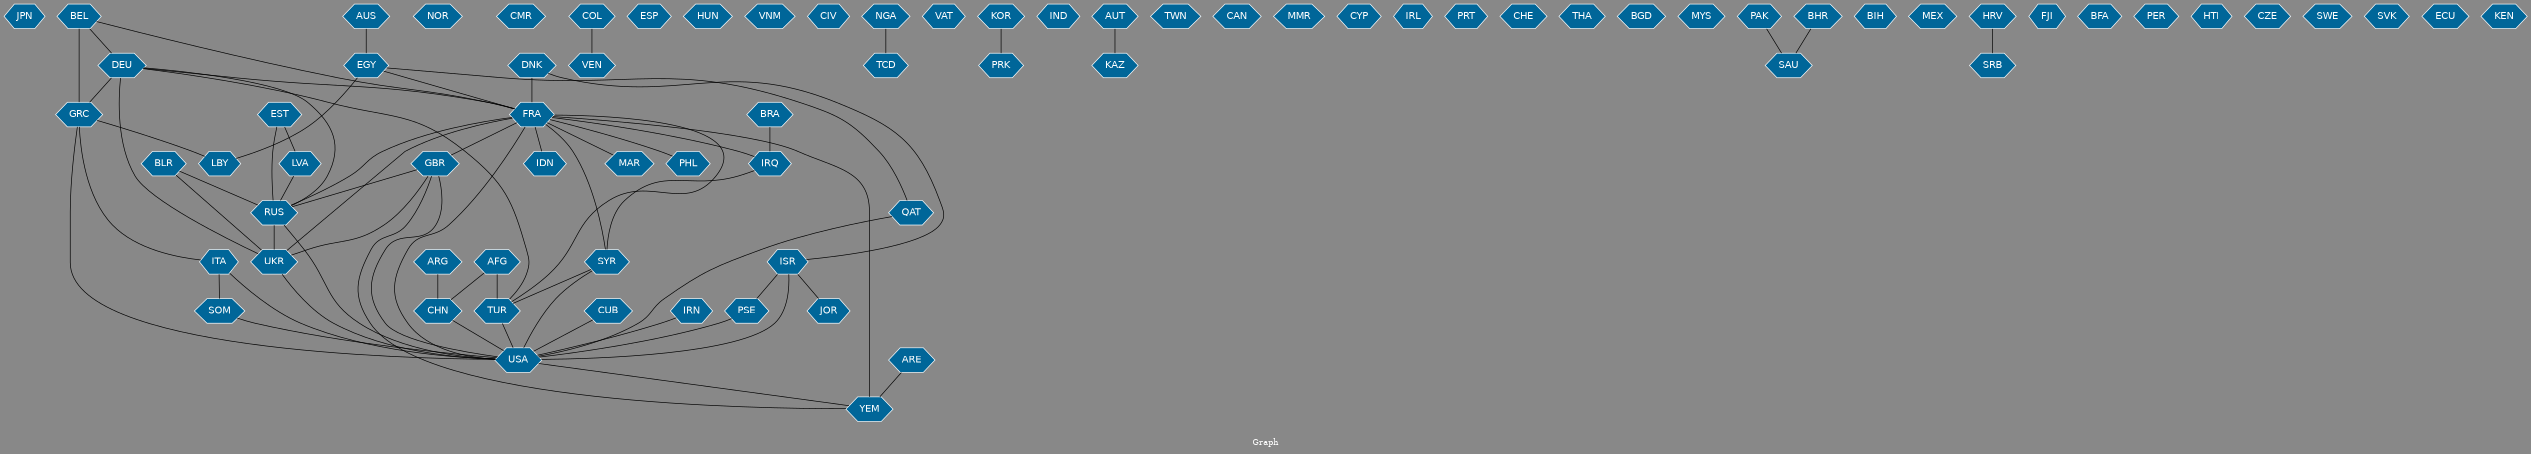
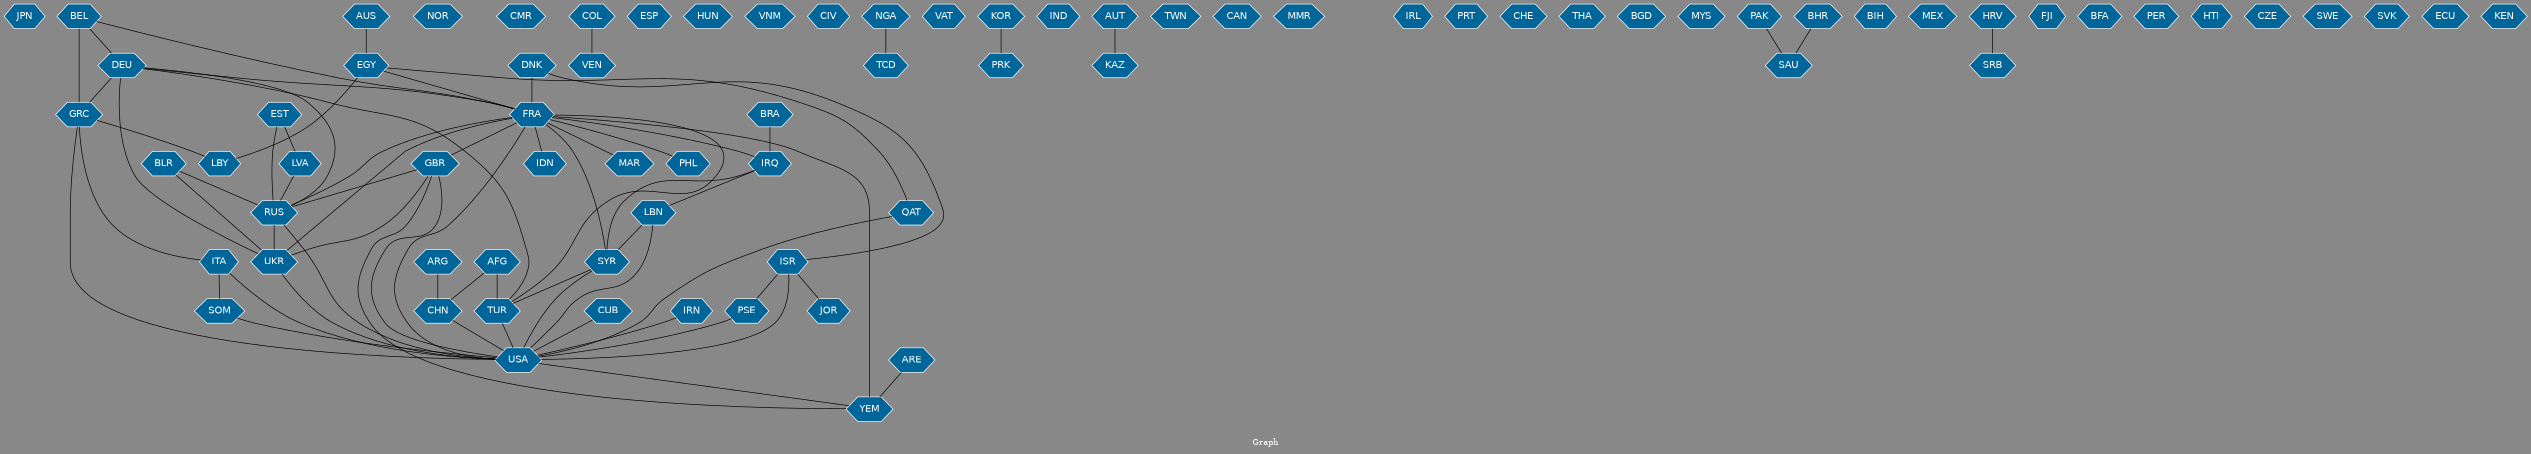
node "CYP": removed
node "LBN": added
